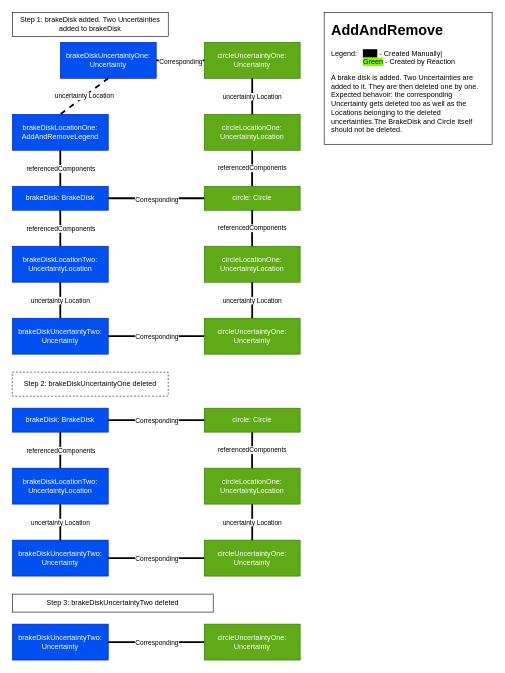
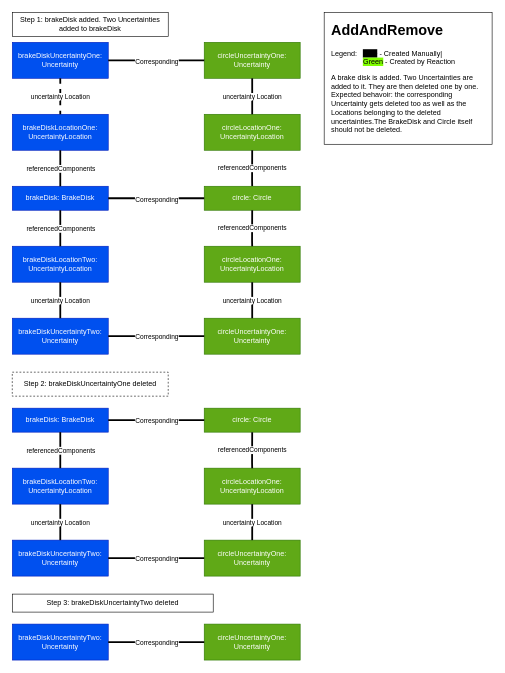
node "brakeDiskUncertaintyOne: Uncertainty": moved (108, 60) -> (60, 60)
node "brakeDiskLocationOne: AddAndRemoveLegend": label "brakeDiskLocationOne: AddAndRemoveLegend" -> "brakeDiskLocationOne: UncertaintyLocation"
